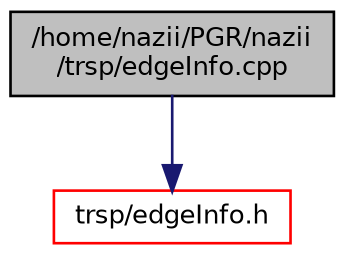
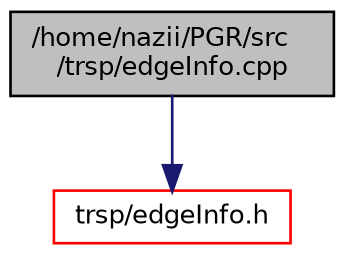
node "/home/nazii/PGR/nazii /trsp/edgeInfo.cpp": label "/home/nazii/PGR/nazii /trsp/edgeInfo.cpp" -> "/home/nazii/PGR/src /trsp/edgeInfo.cpp"
